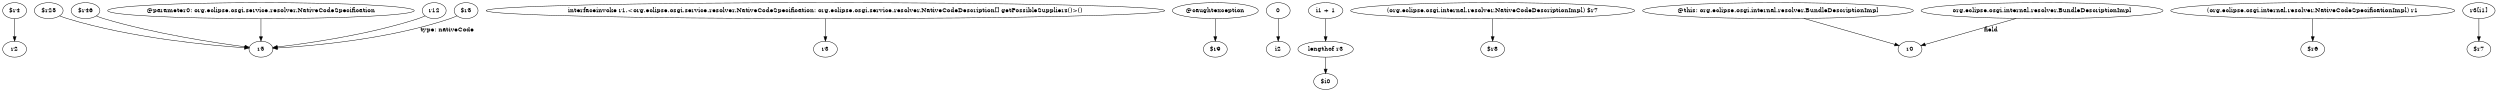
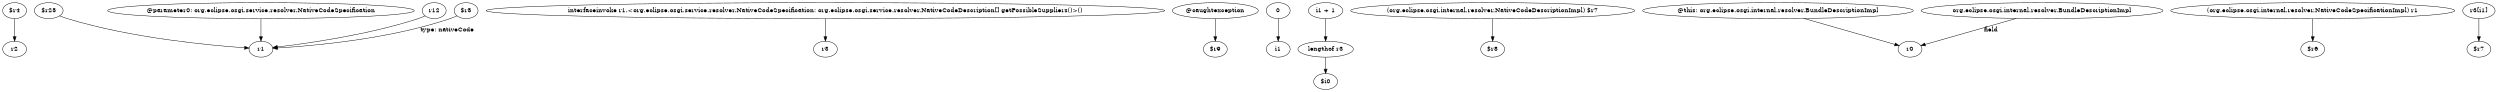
node "$r46": removed
node "r5": label "r5" -> "r1"
node "i2": label "i2" -> "i1"
